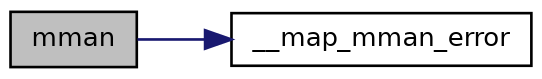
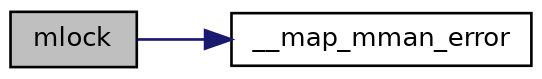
node "mman": label "mman" -> "mlock"
